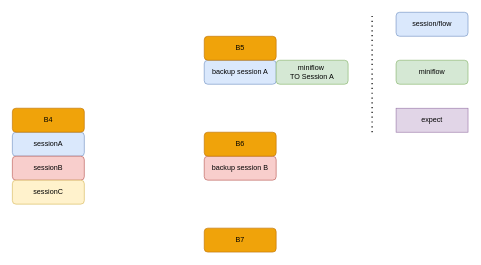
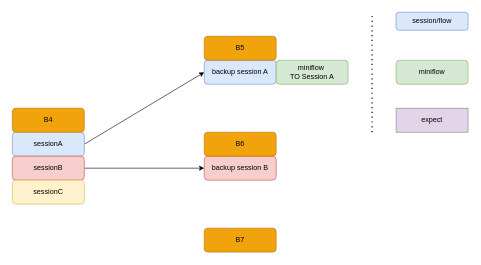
node "session/flow": size 72x24 -> 72x18
edge "sessionA" -> "backup session A": added
edge "sessionB" -> "backup session B": added
